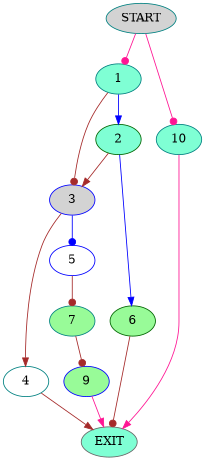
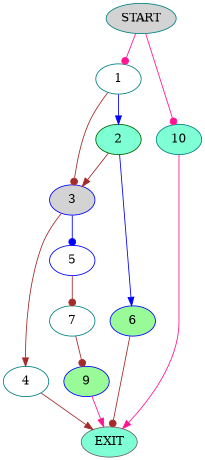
node "1": fillcolor aquamarine -> white
node "7": fillcolor palegreen -> white
node "6": color darkgreen -> blue
